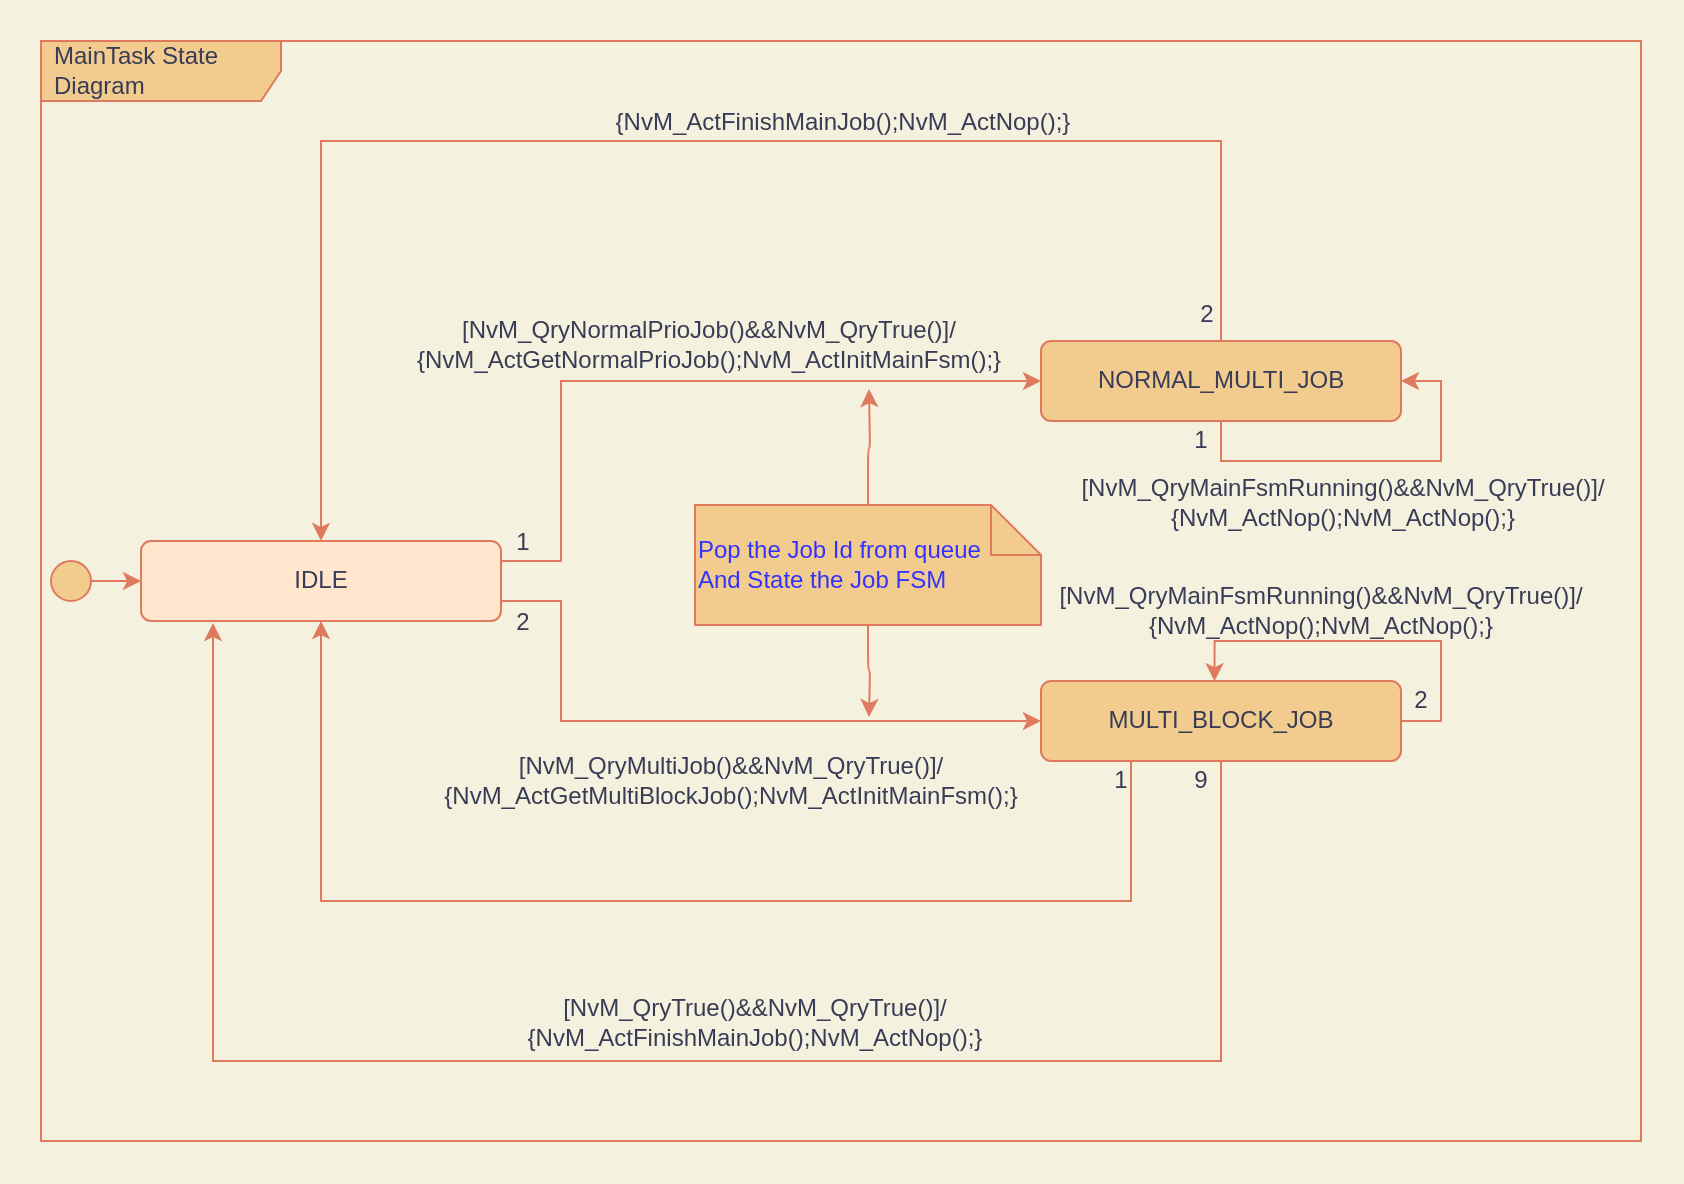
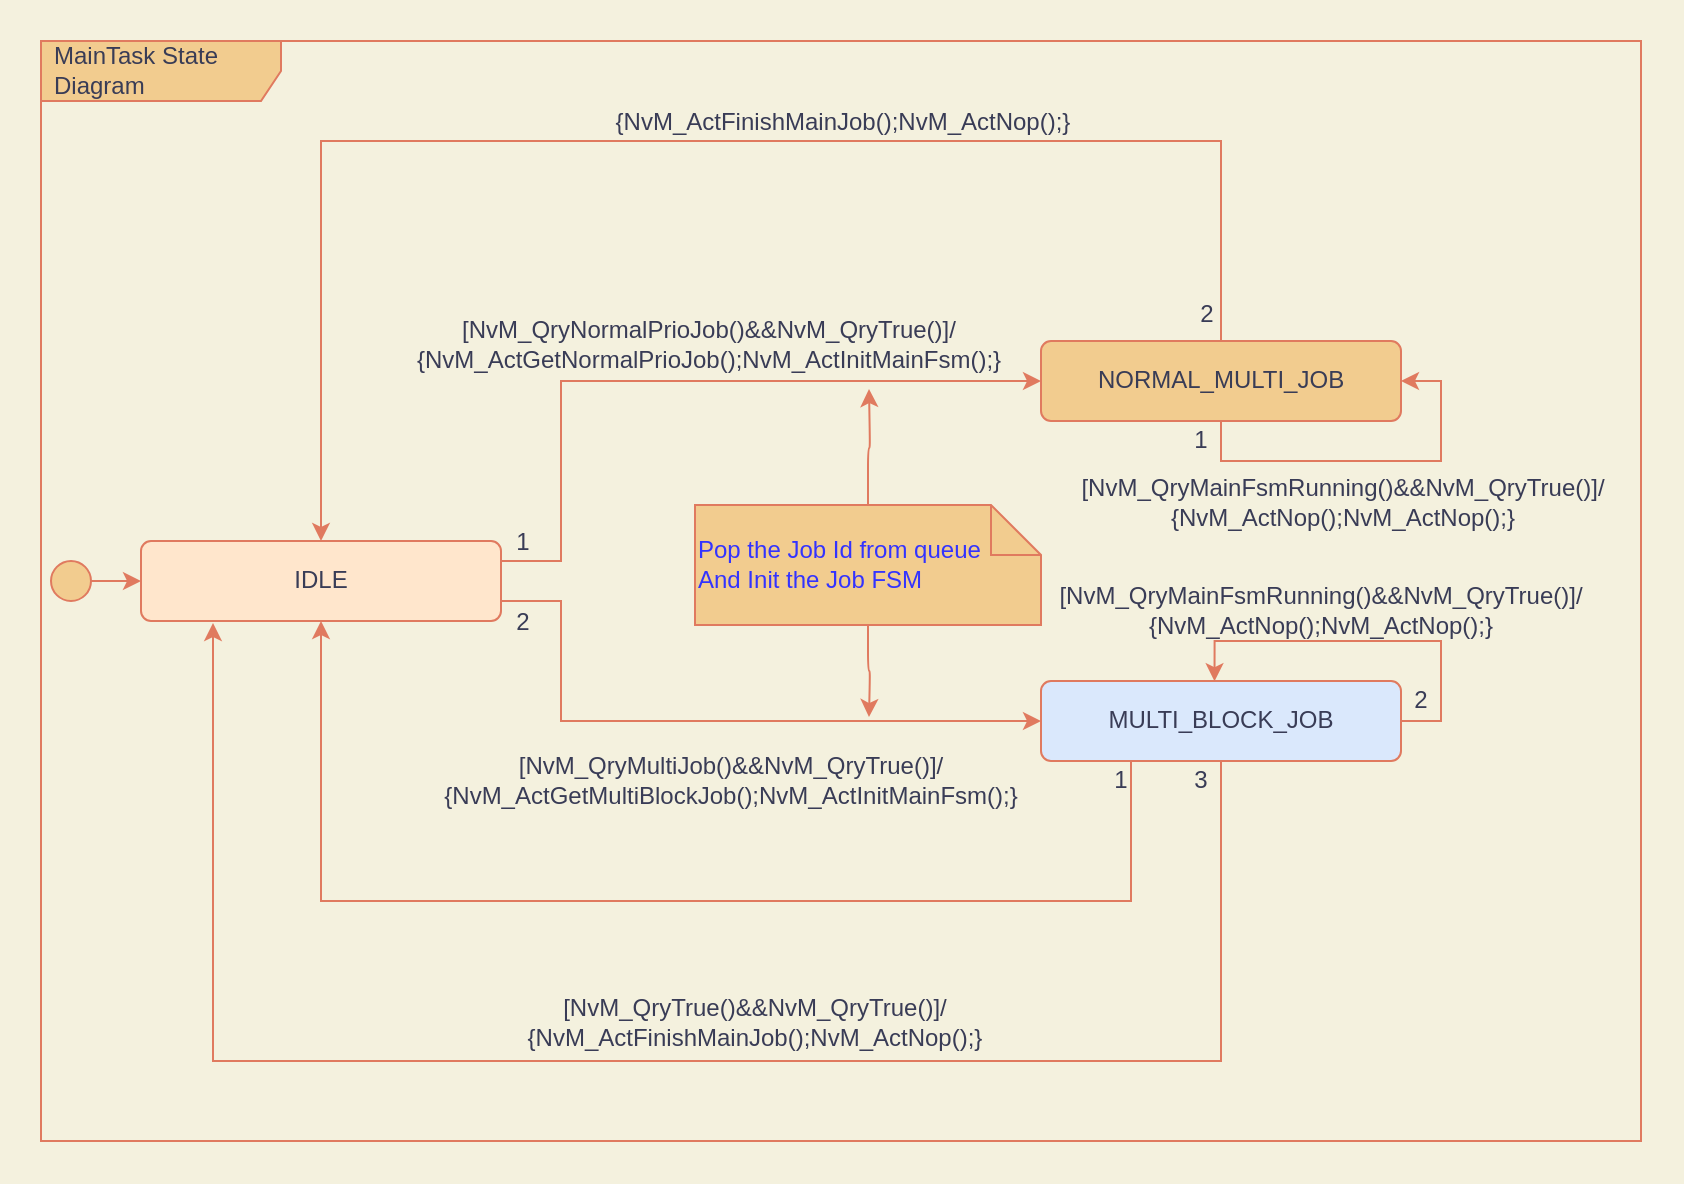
node "Pop the Job Id from queue And State the Job FSM": label "Pop the Job Id from queue And State the Job FSM" -> "Pop the Job Id from queue And Init the Job FSM"
node "MULTI_BLOCK_JOB": fillcolor #f2cc8f -> #dae8fc
node "9": label "9" -> "3"
